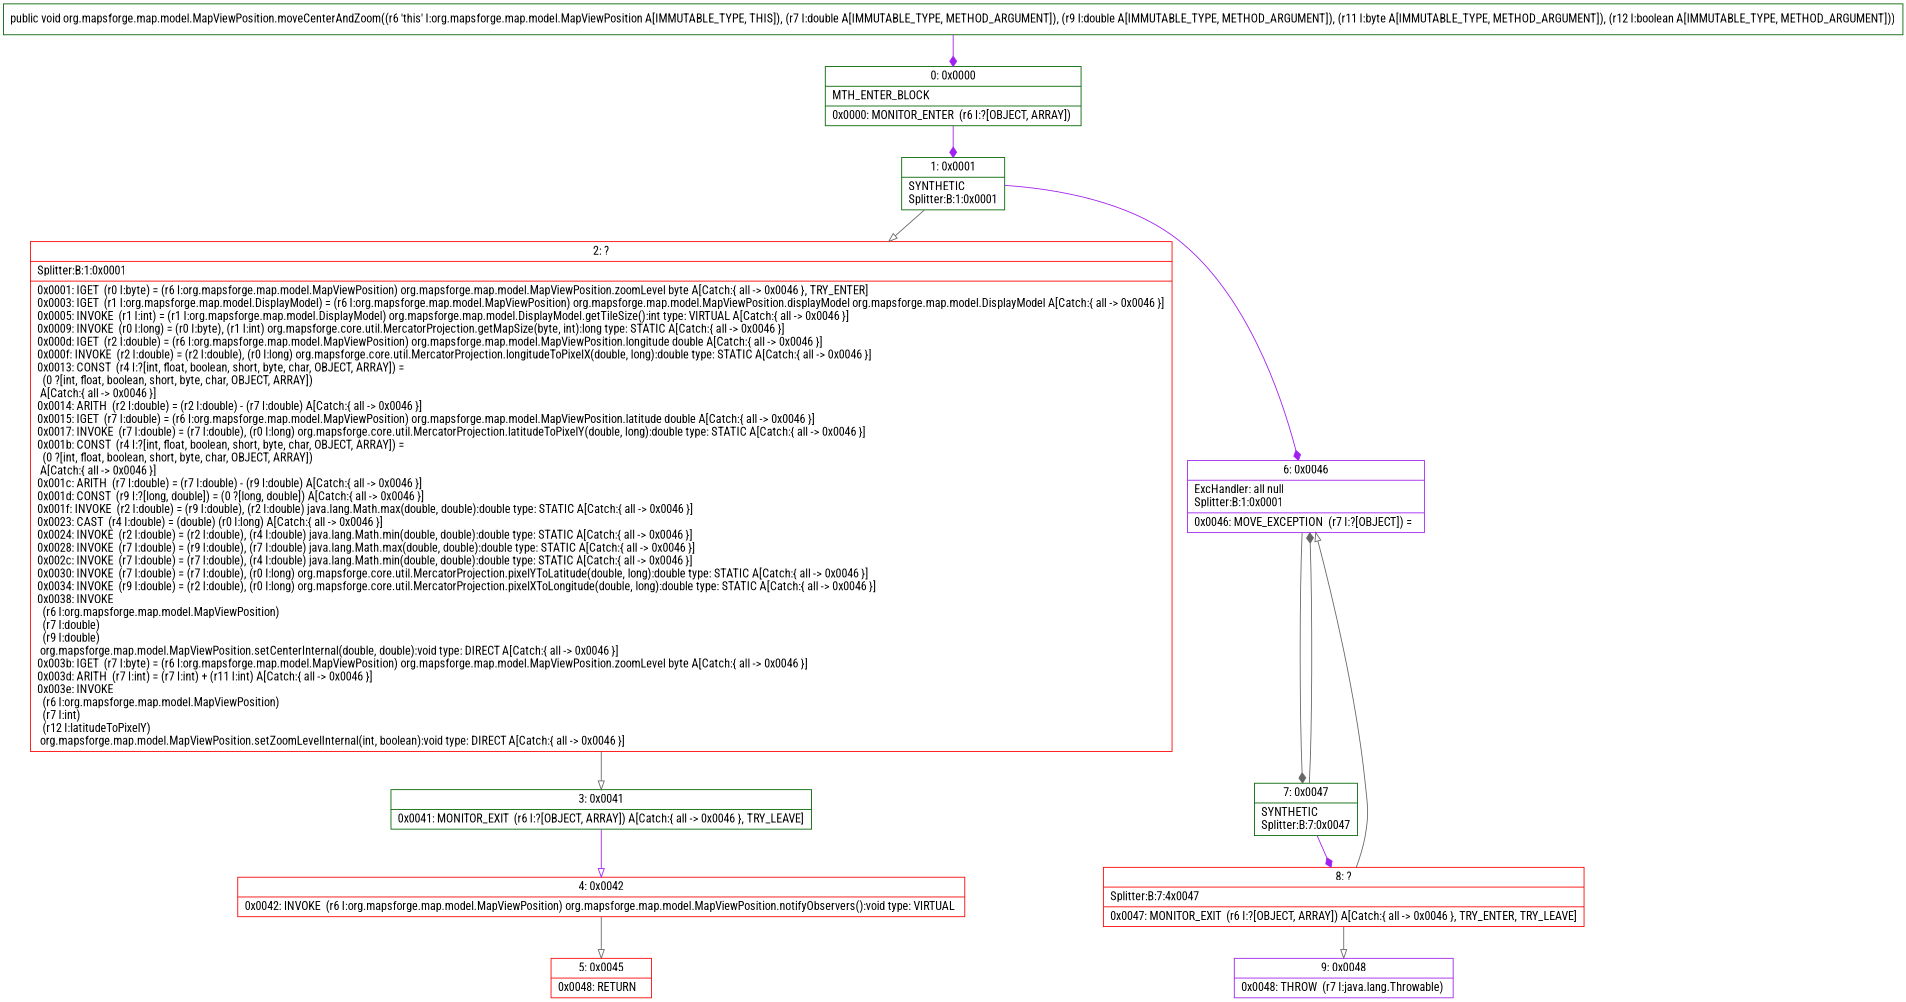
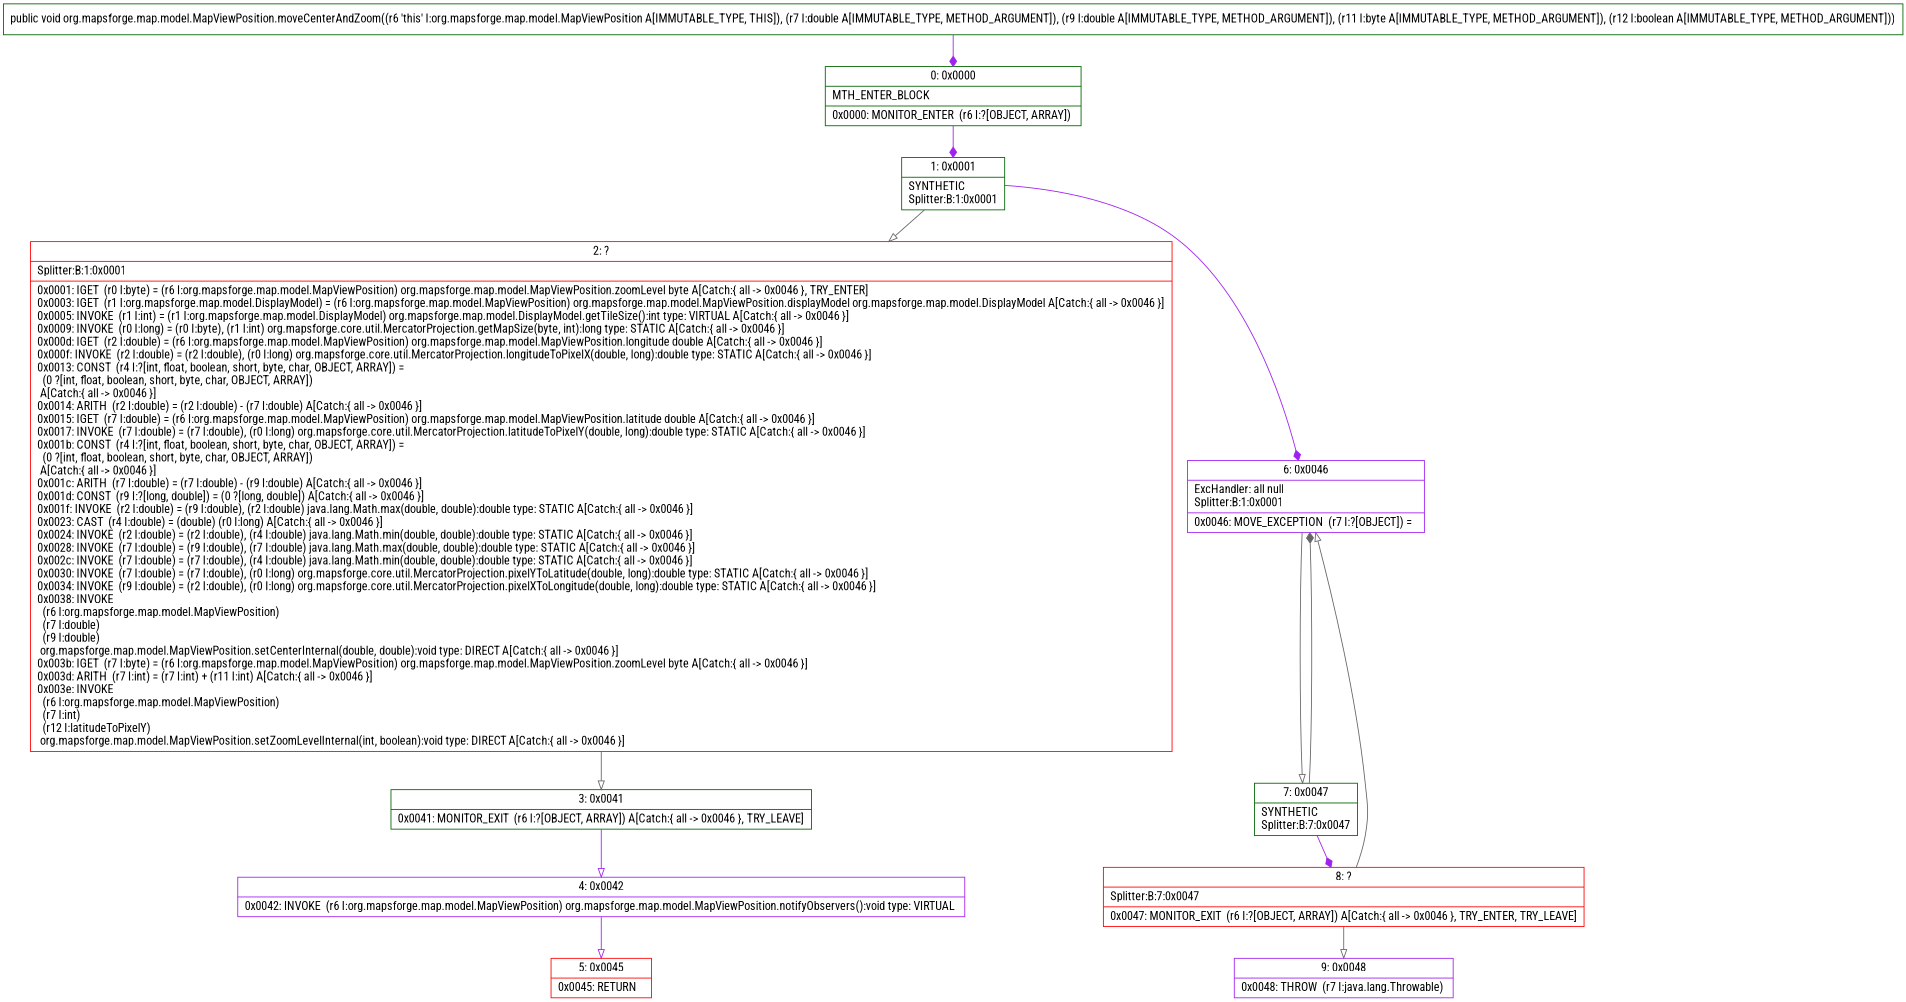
edge "6: 0x0046" -> "7: 0x0047": arrowhead diamond -> onormal
node "4: 0x0042": color red -> purple
node "8: ?": text "Splitter:B:7:4x0047" -> "Splitter:B:7:0x0047"
edge "4: 0x0042" -> "5: 0x0045": color gray40 -> purple
node "5: 0x0045": text "0x0048: RETURN" -> "0x0045: RETURN"
